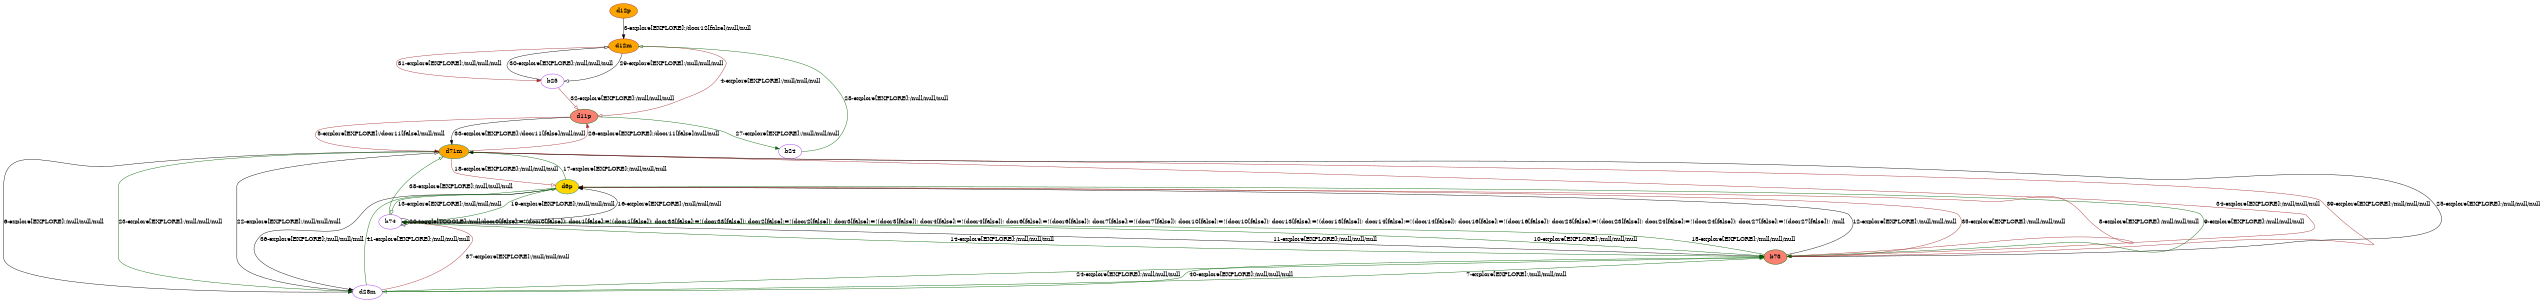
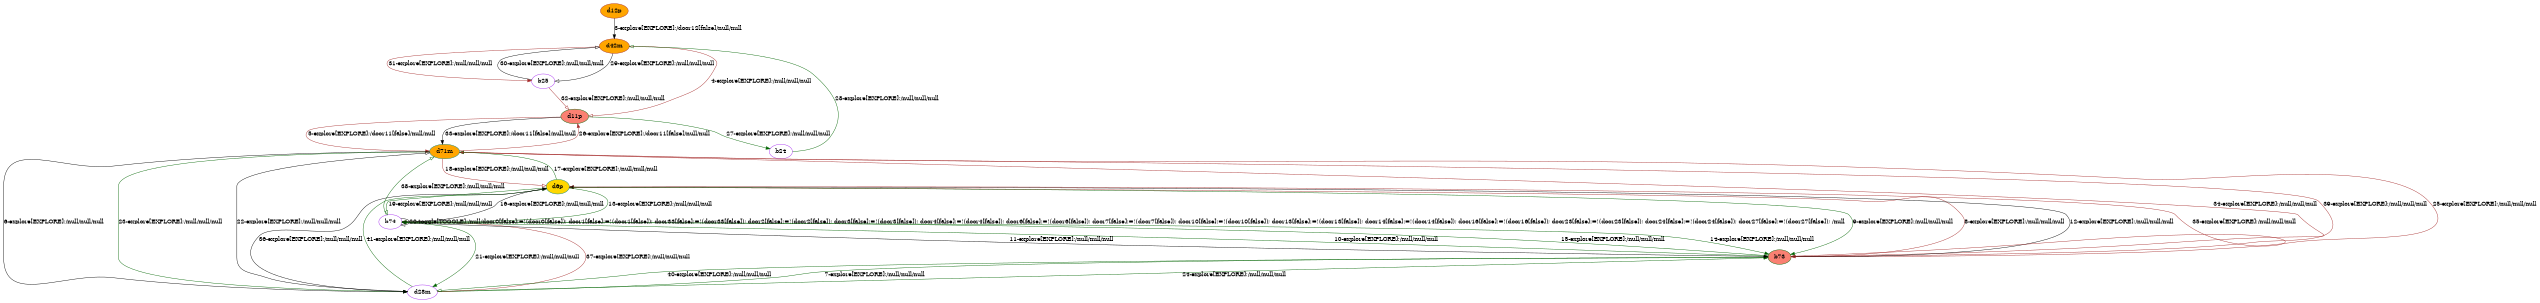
node "d12m": label "d12m" -> "d42m"
edge "b73" -> "d71m": color black -> brown
edge "b74" -> "d28m": added, label "21-explore[EXPLORE];/null/null/null"
